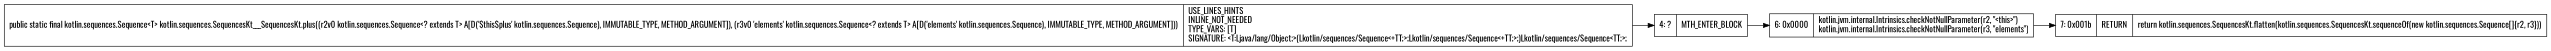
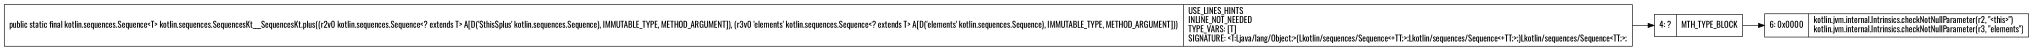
node "4: ?": text "MTH_ENTER_BLOCK" -> "MTH_TYPE_BLOCK"
node "7: 0x001b": removed
